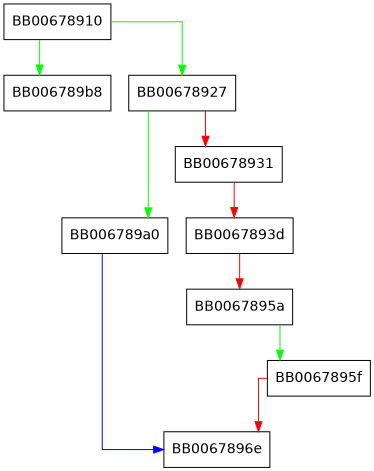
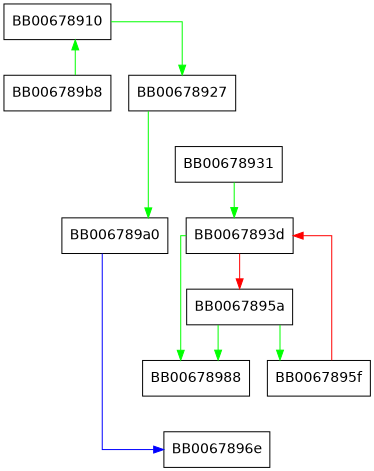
edge "BB00678910" -> "BB006789b8": reversed
edge "BB00678927" -> "BB00678931": removed
edge "BB00678931" -> "BB0067893d": color red -> green
node "BB00678988": added
edge "BB0067895f" -> "BB0067896e": now "BB0067895f" -> "BB0067893d"
